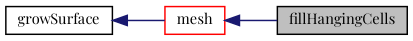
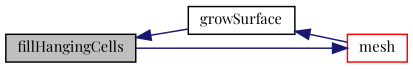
edge "growSurface" -> "fillHangingCells": added
